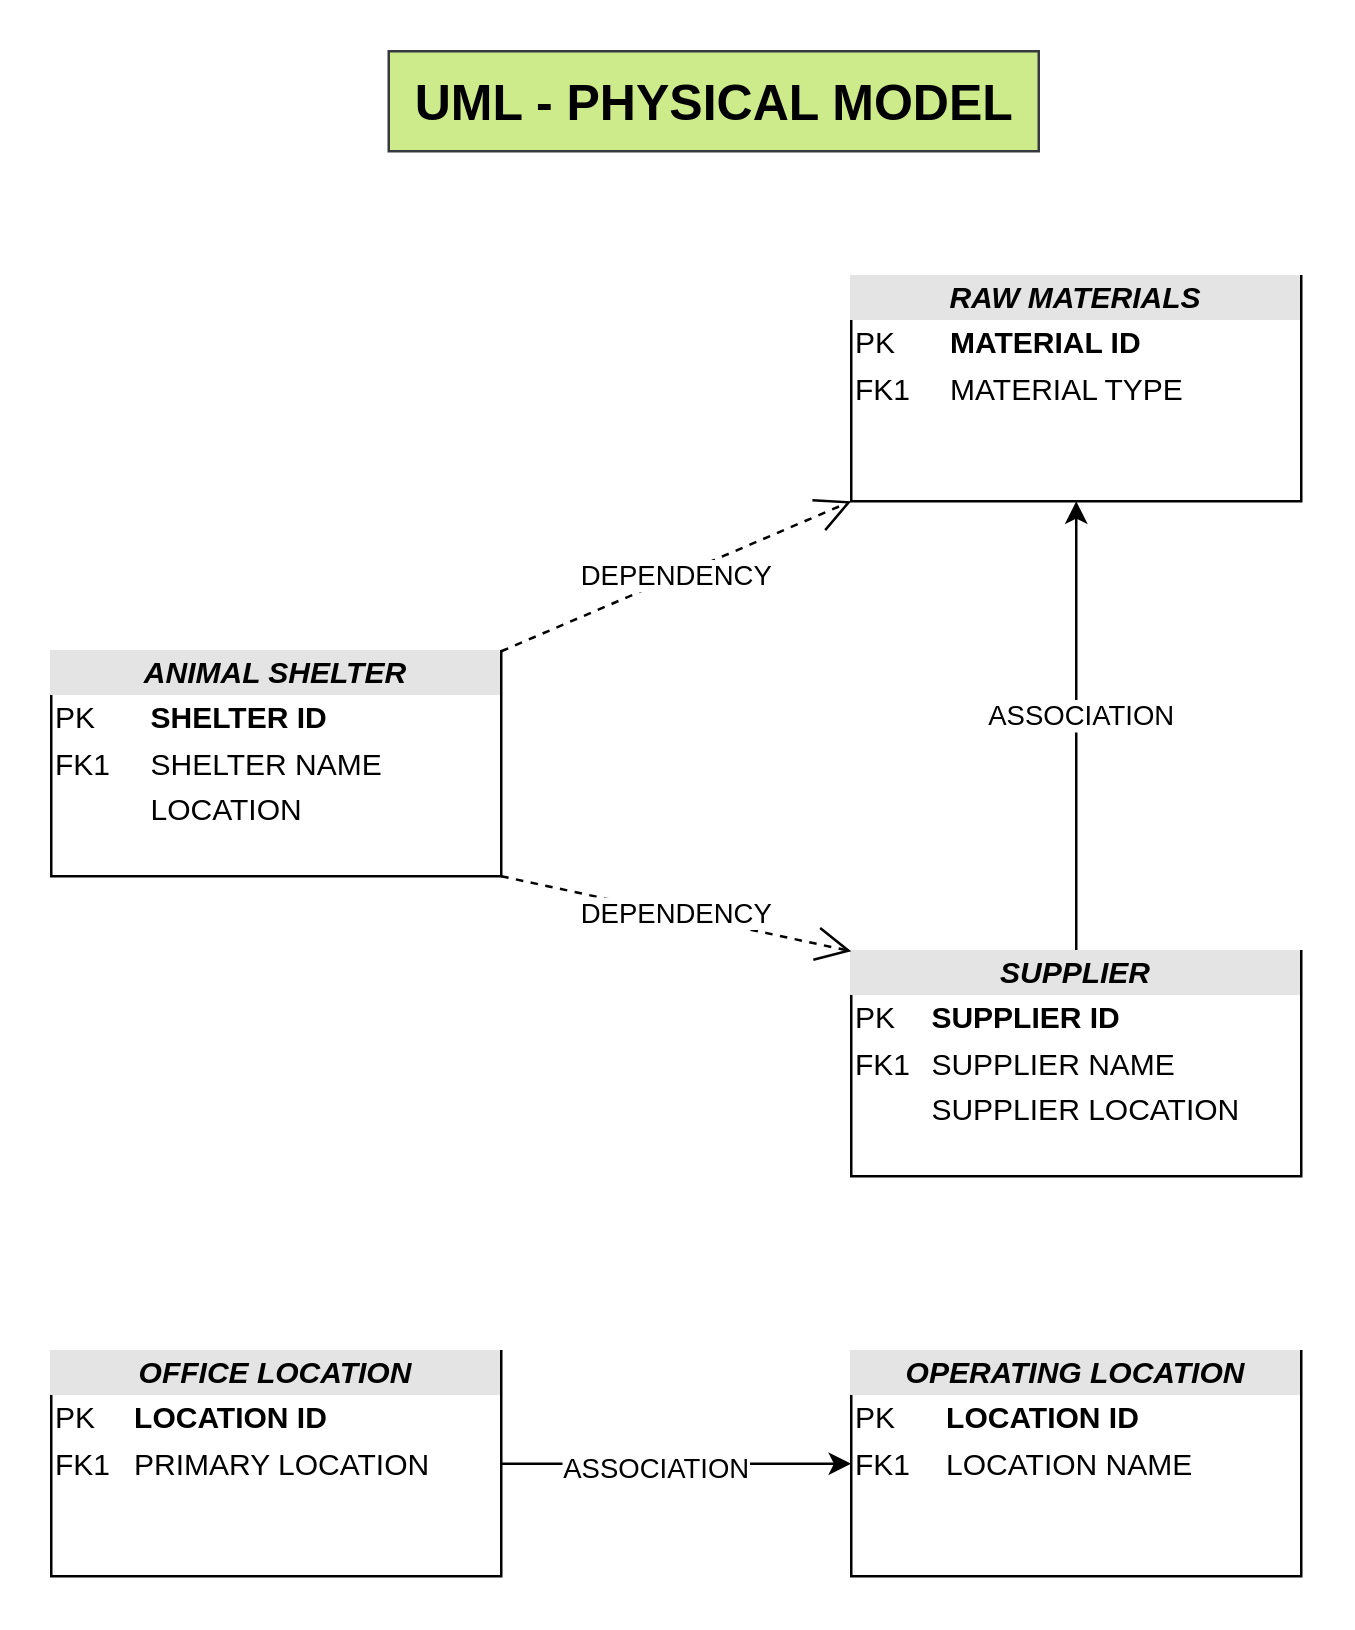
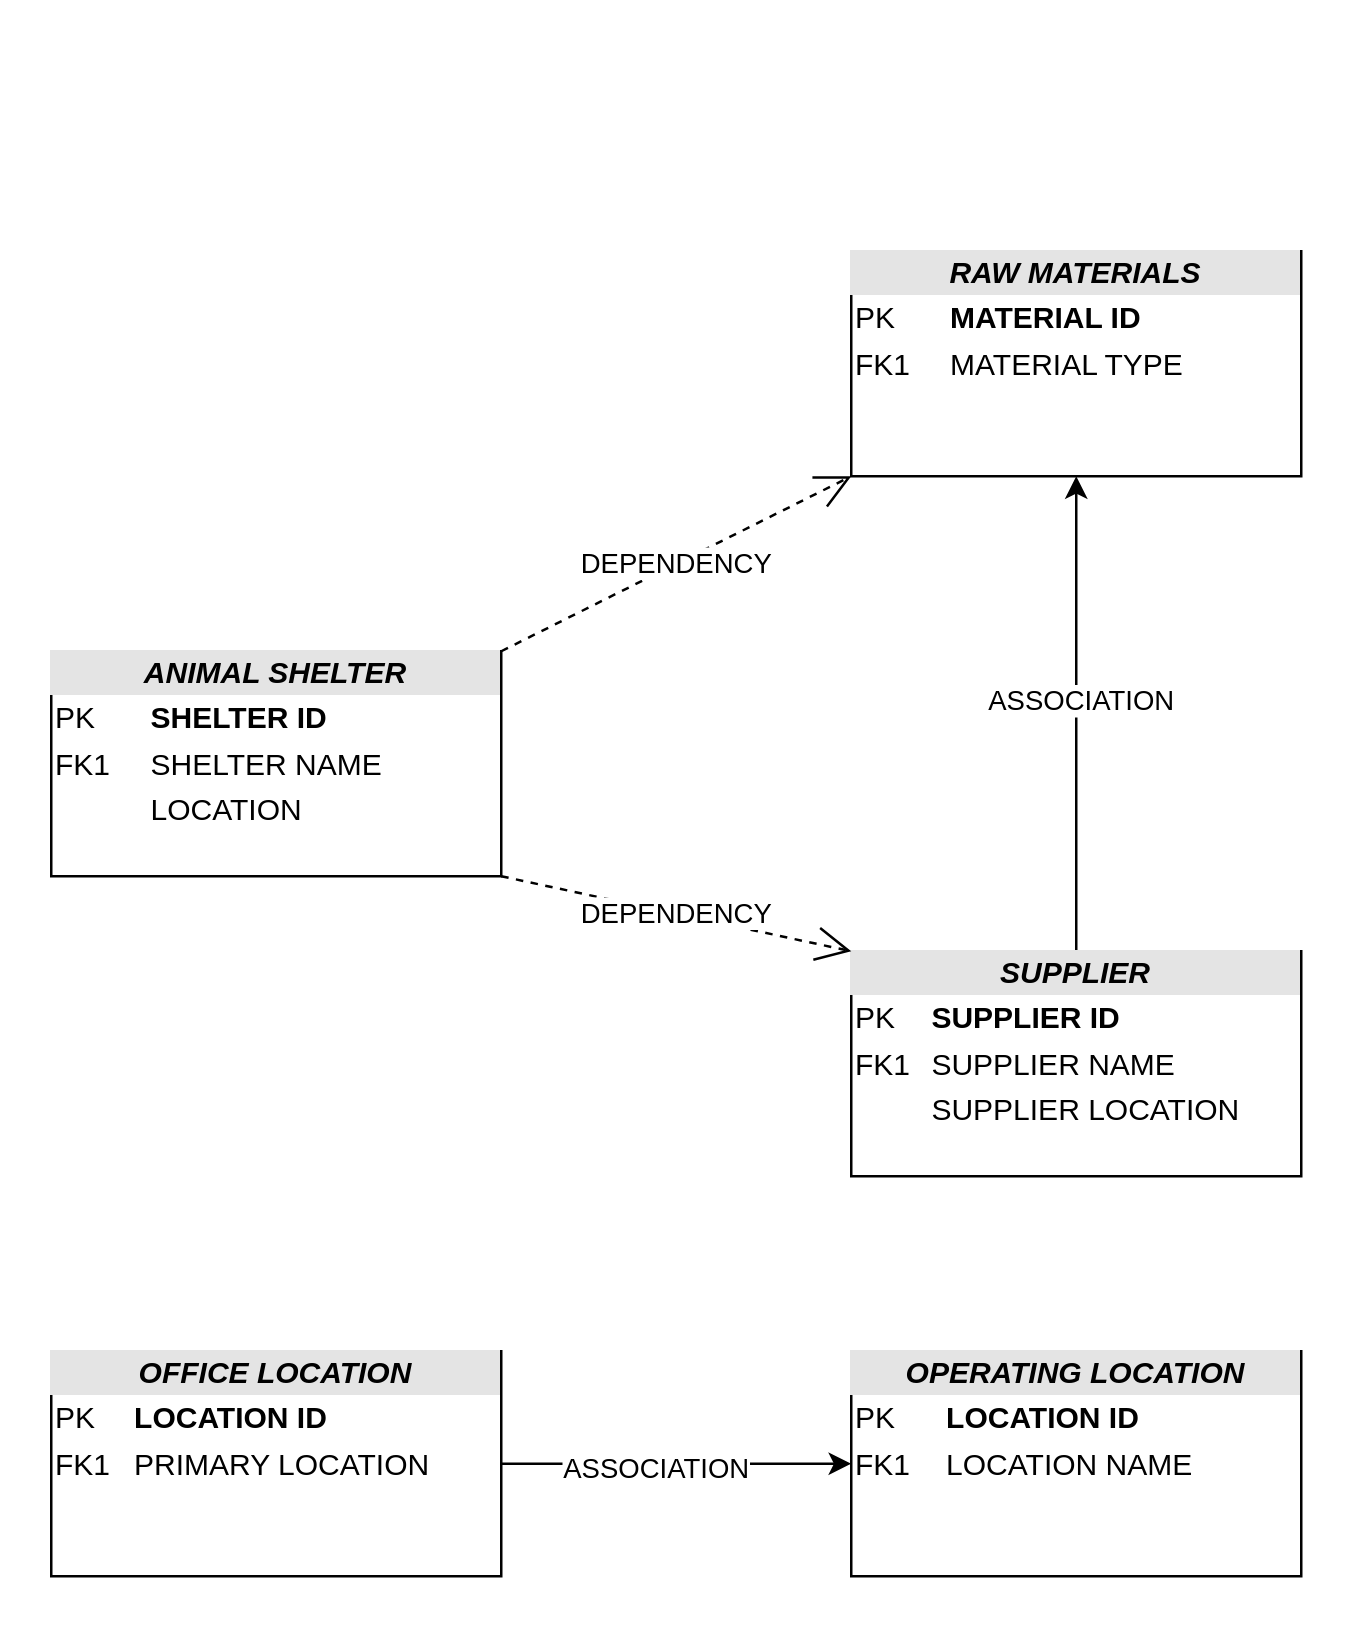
node "UML - PHYSICAL MODEL": removed
node "RAW MATERIALS PK MATERIAL ID FK1 MATERIAL TYPE": moved (1076, 389) -> (1076, 364)
